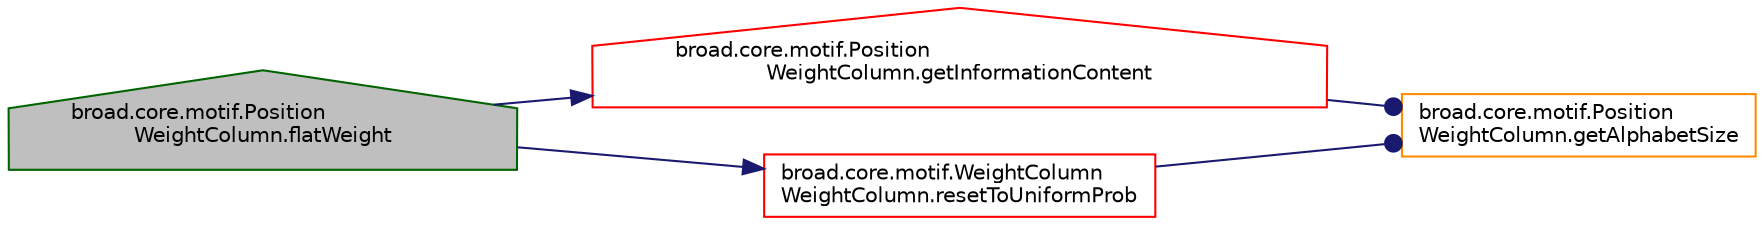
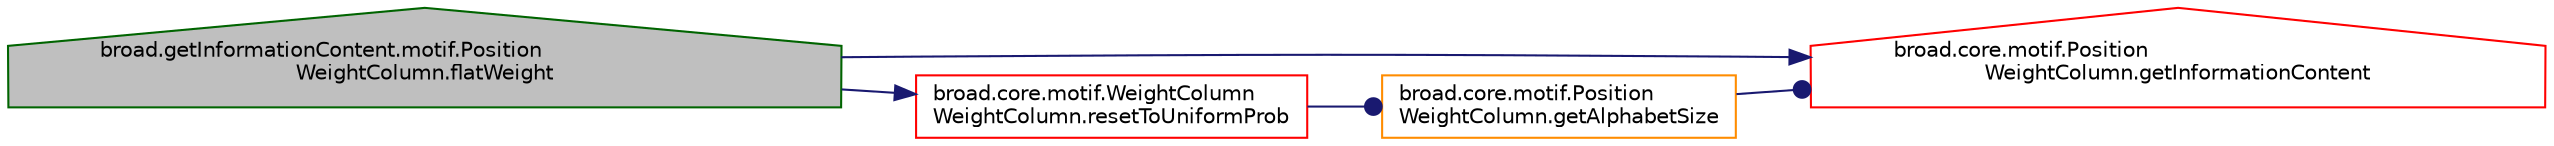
edge "broad.core.motif.Position WeightColumn.getInformationContent" -> "broad.core.motif.Position WeightColumn.getAlphabetSize": reversed
node "broad.core.motif.Position WeightColumn.flatWeight": label "broad.core.motif.Position WeightColumn.flatWeight" -> "broad.getInformationContent.motif.Position WeightColumn.flatWeight"
